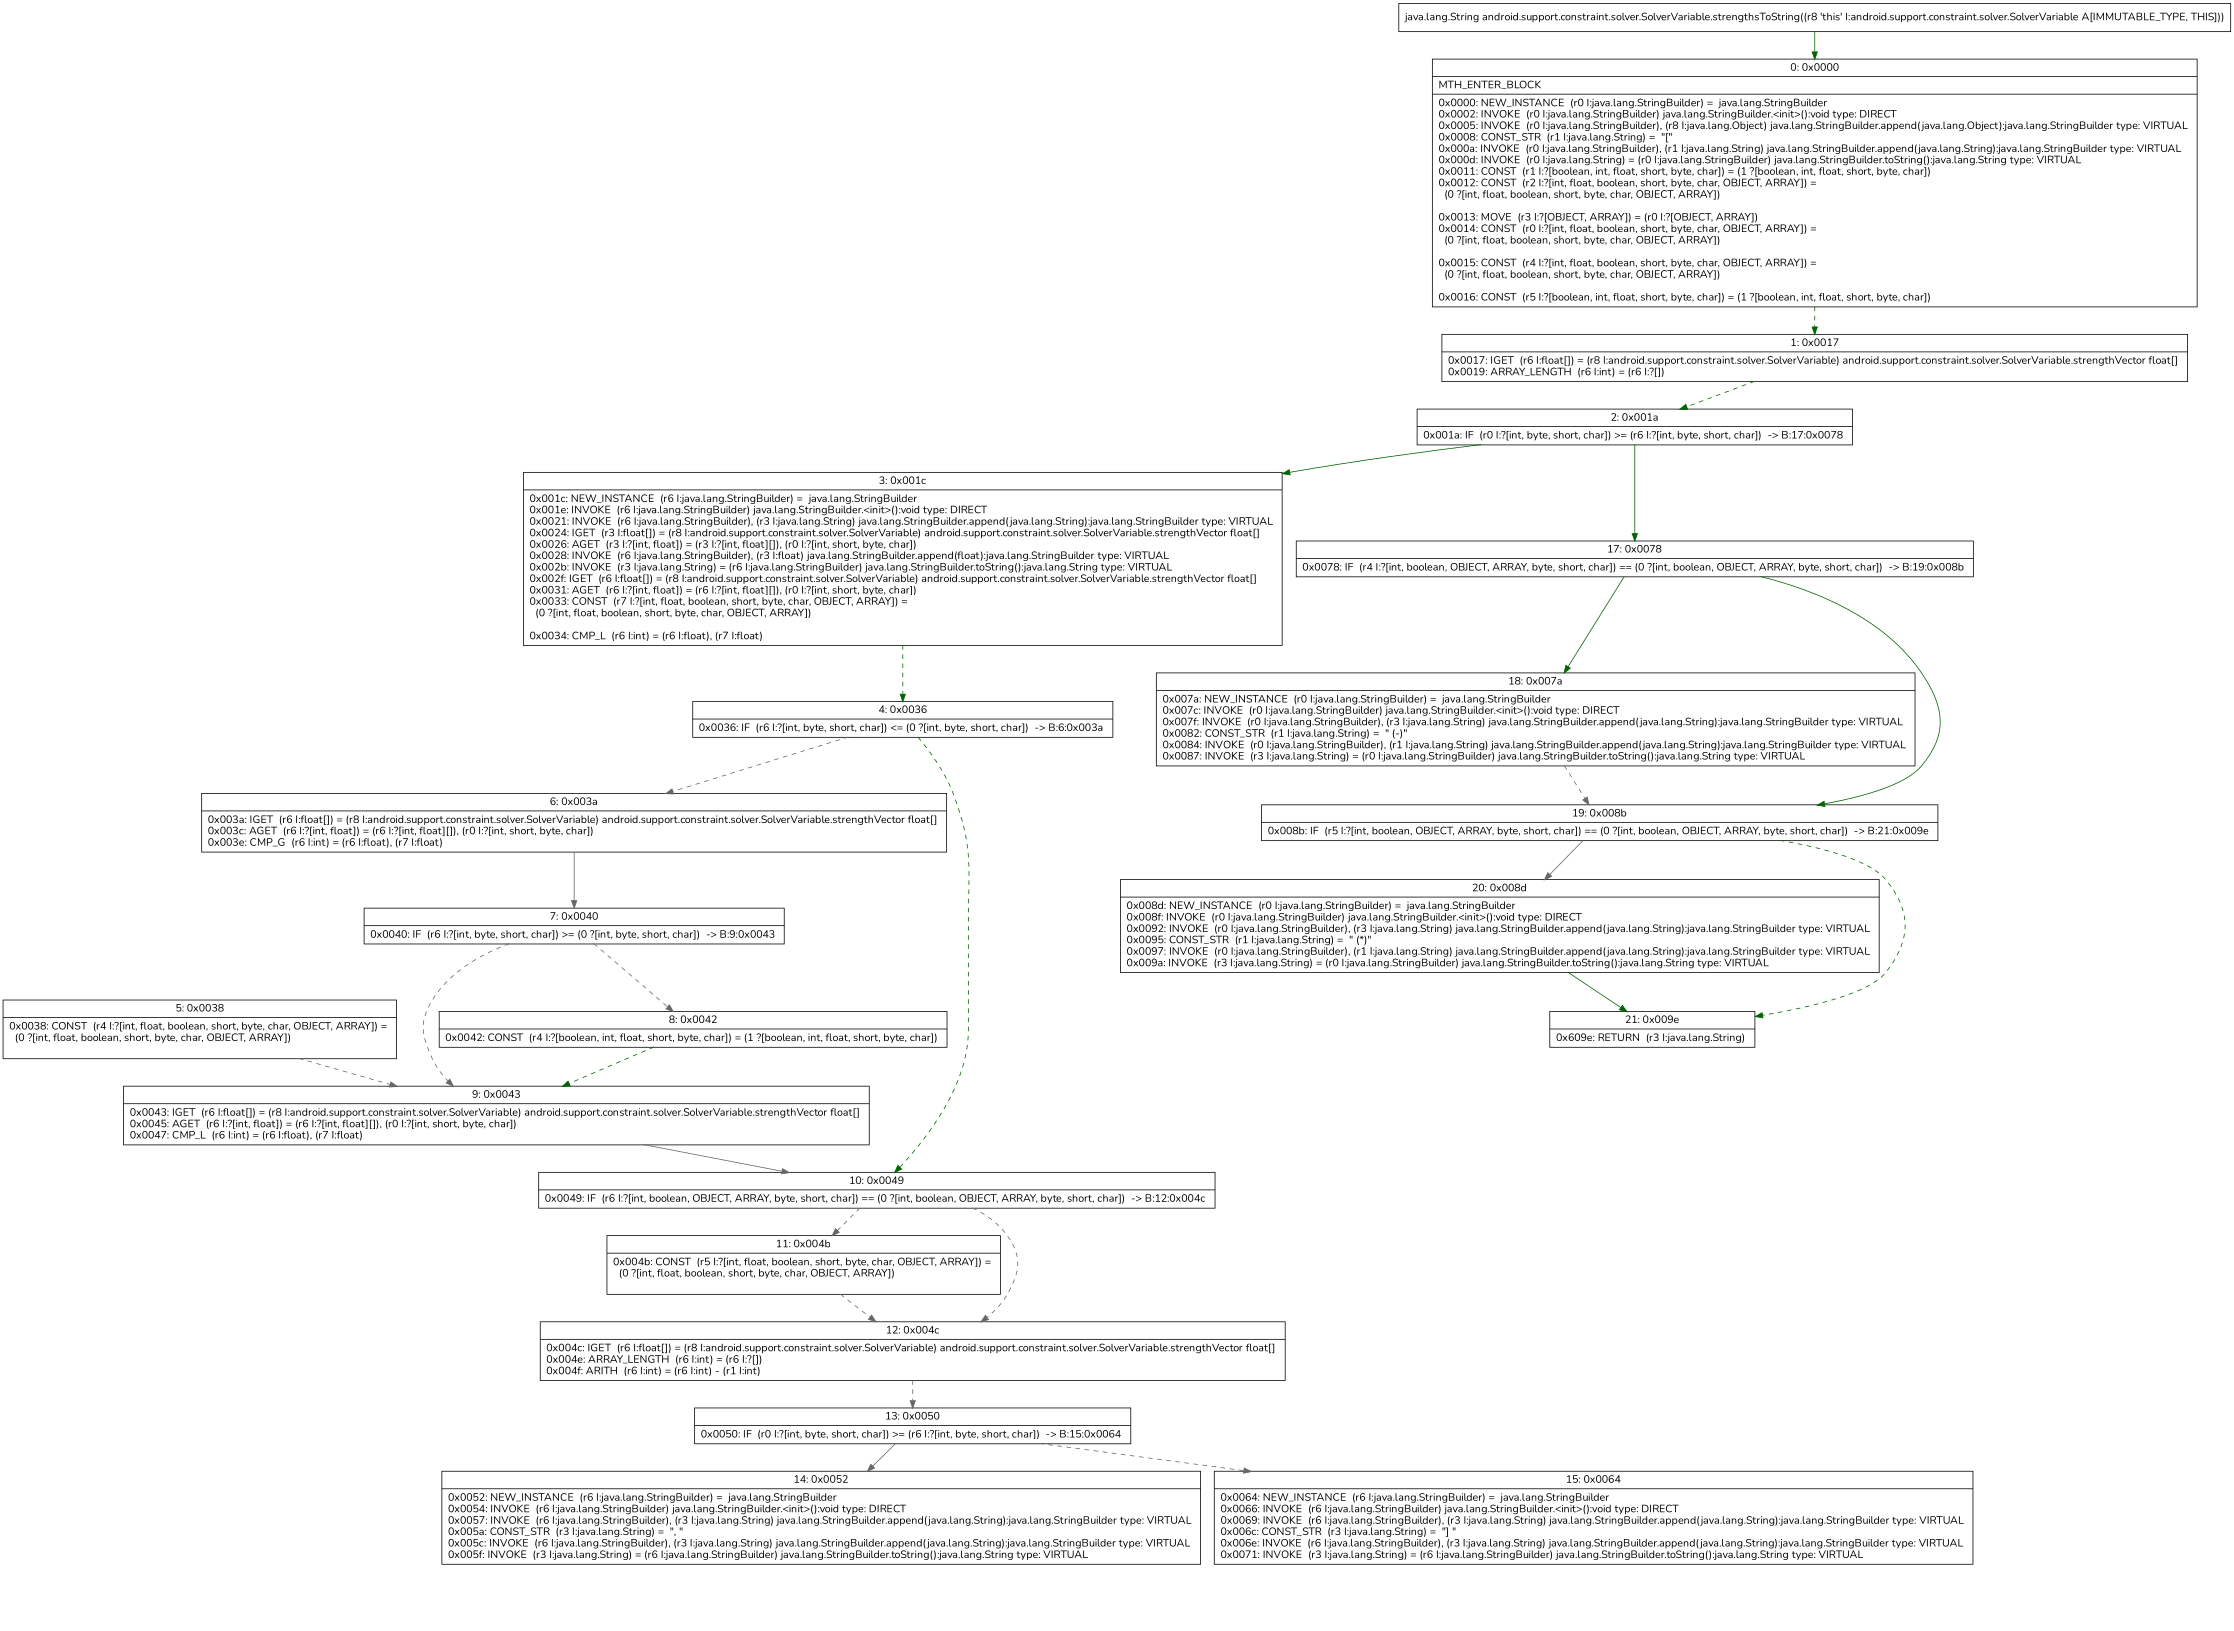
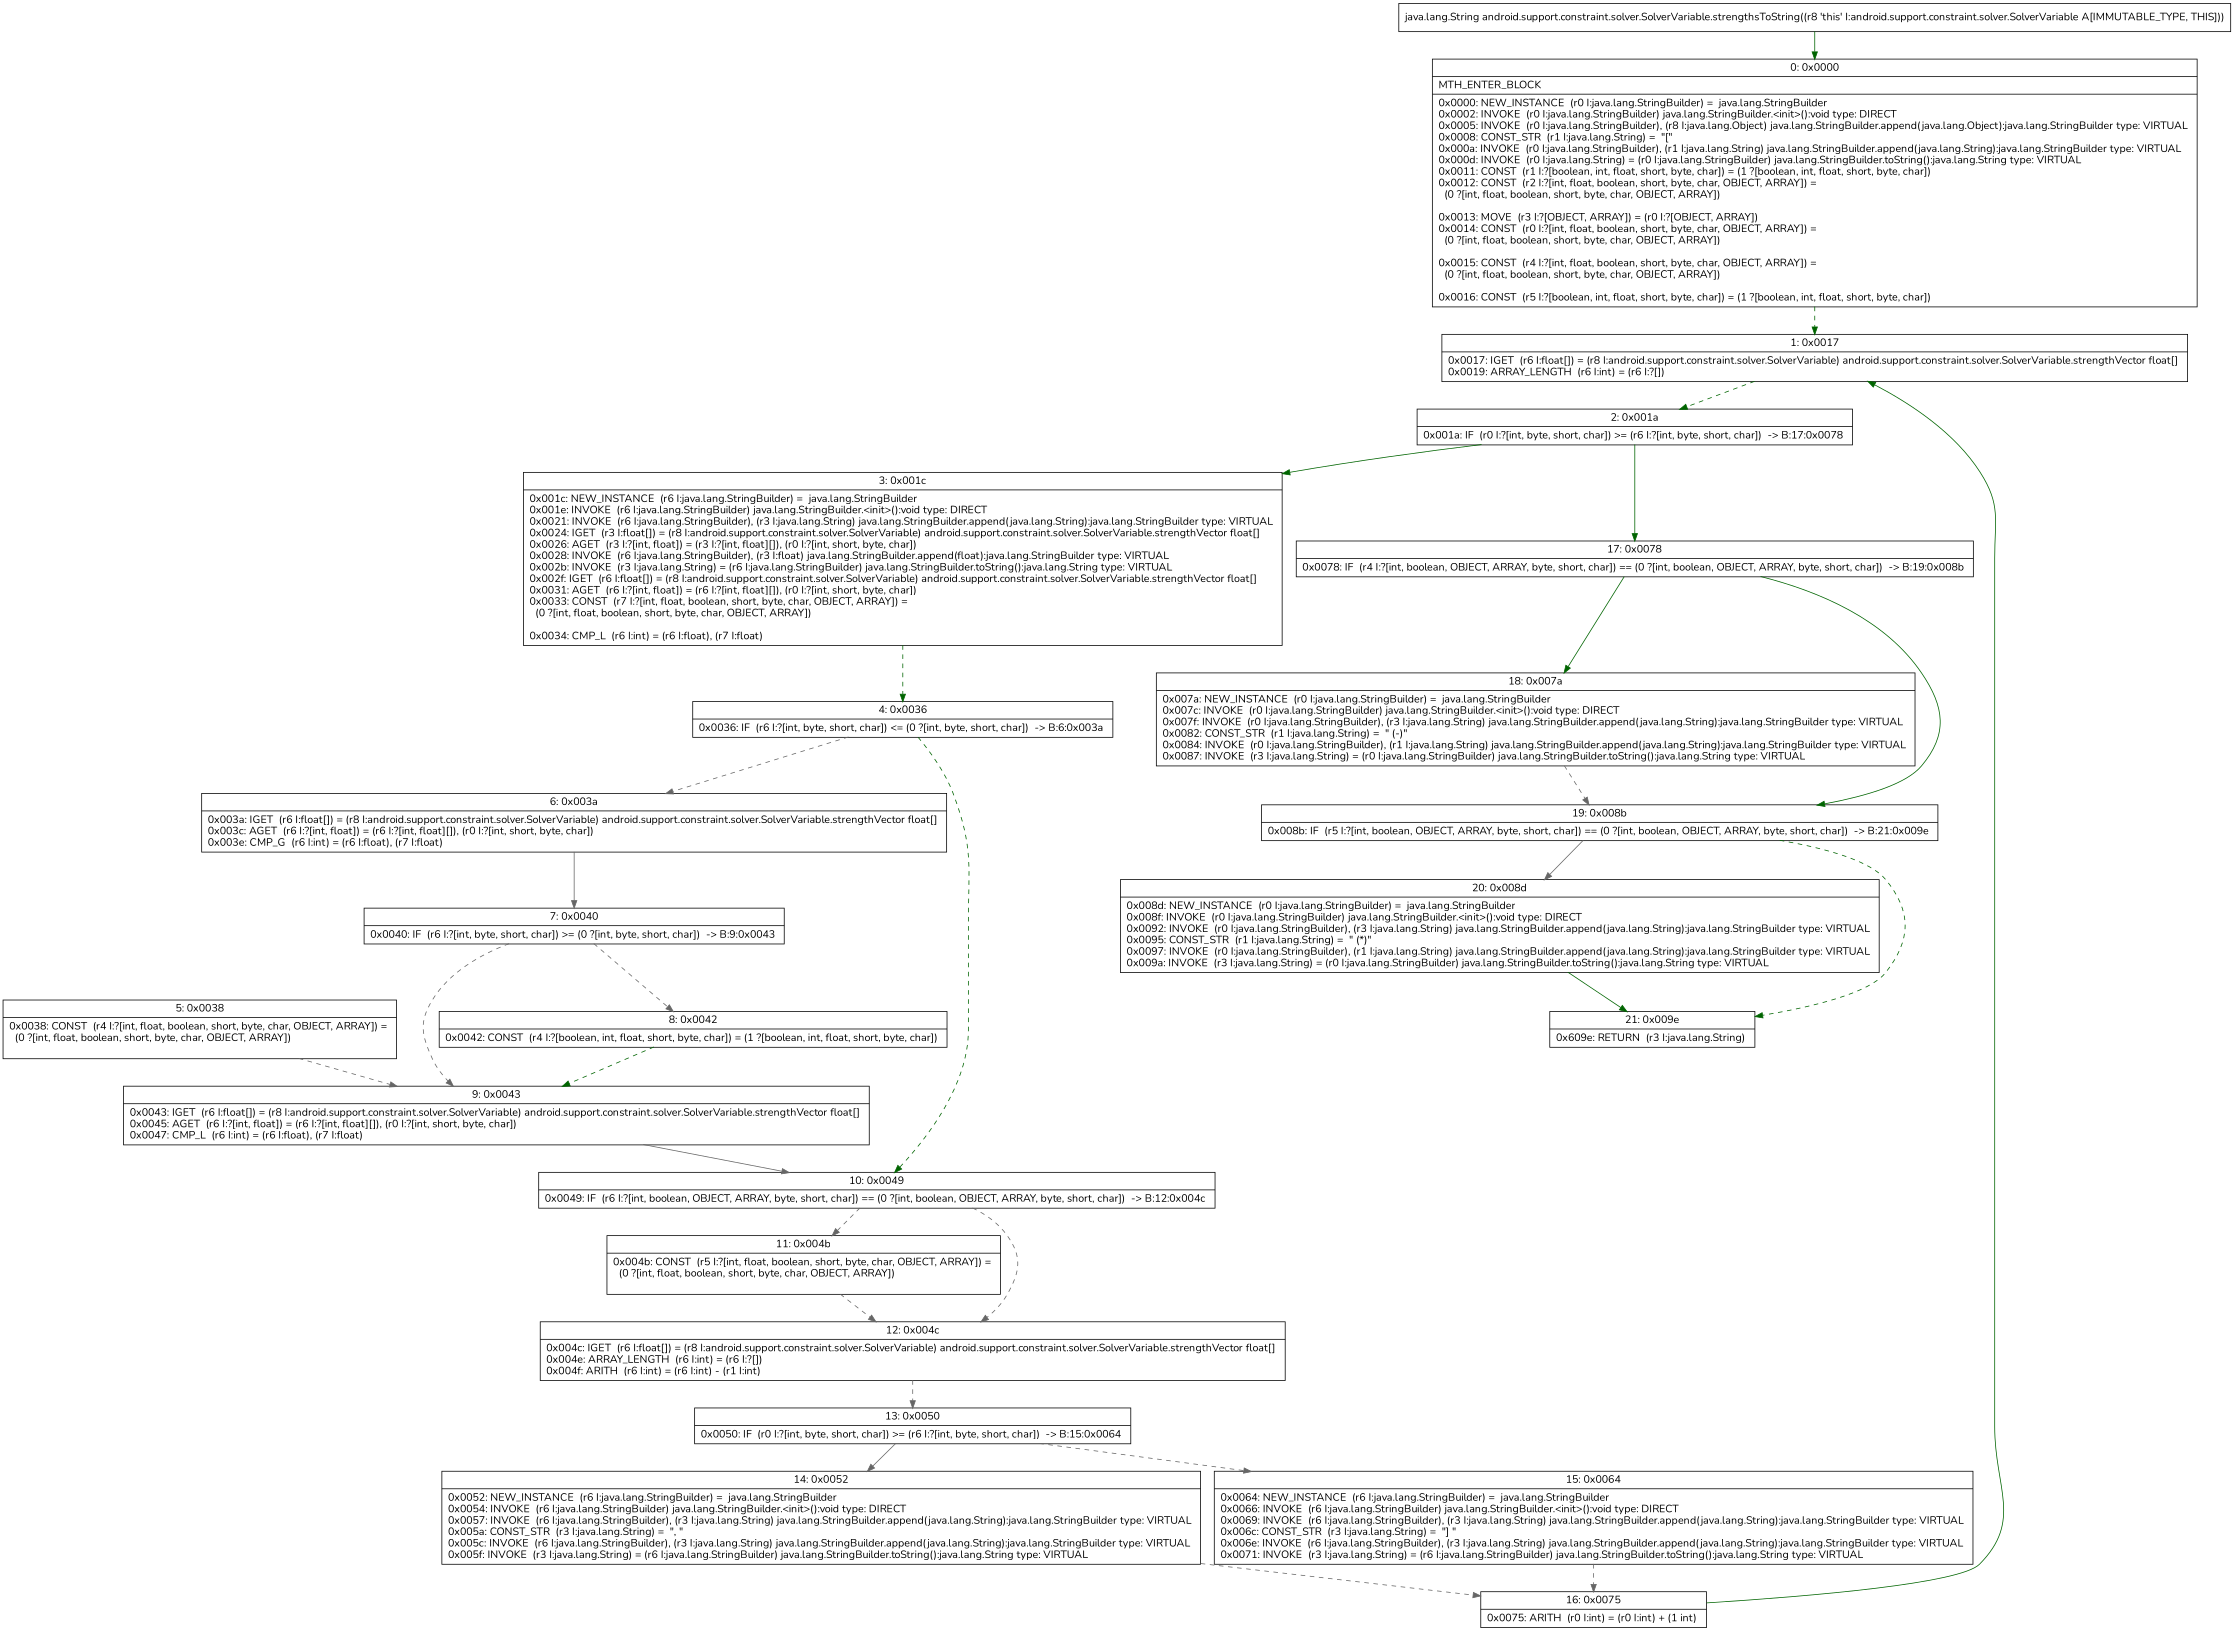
node "16: 0x0075": added
